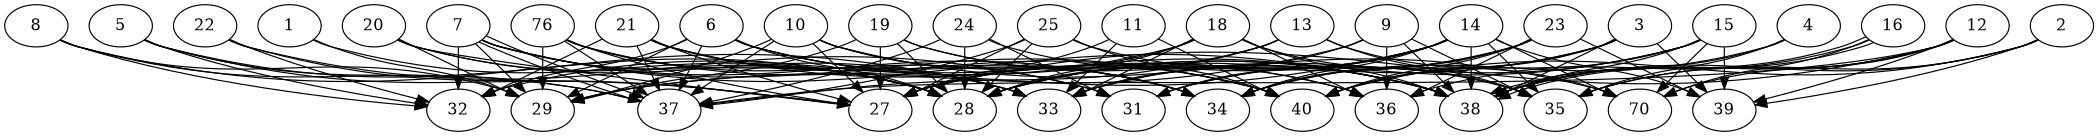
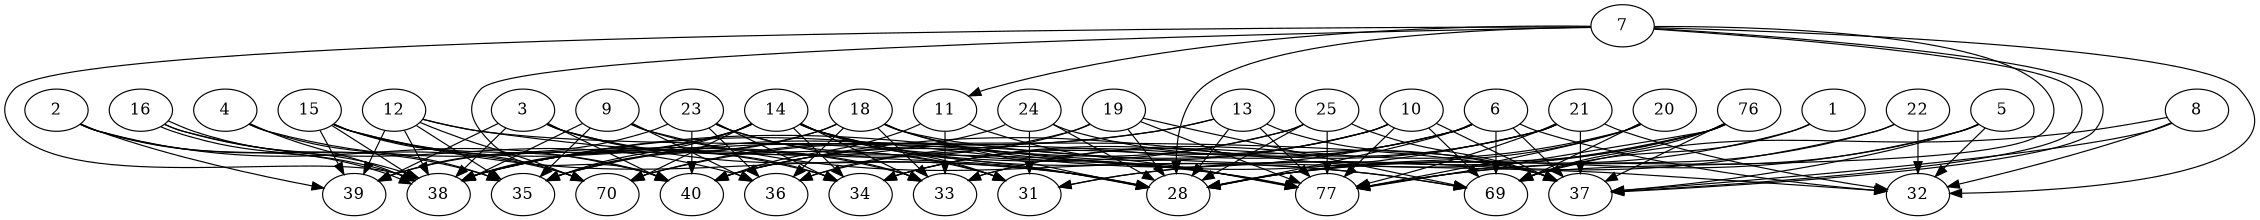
edge "7" -> "34": now "7" -> "11"
edge "8" -> "33": removed
node "29": label "29" -> "69"
node "27": label "27" -> "77"
